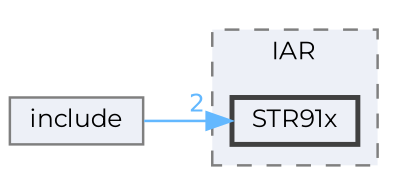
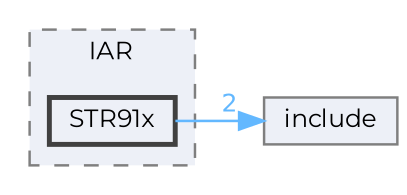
edge "include" -> "STR91x": reversed
